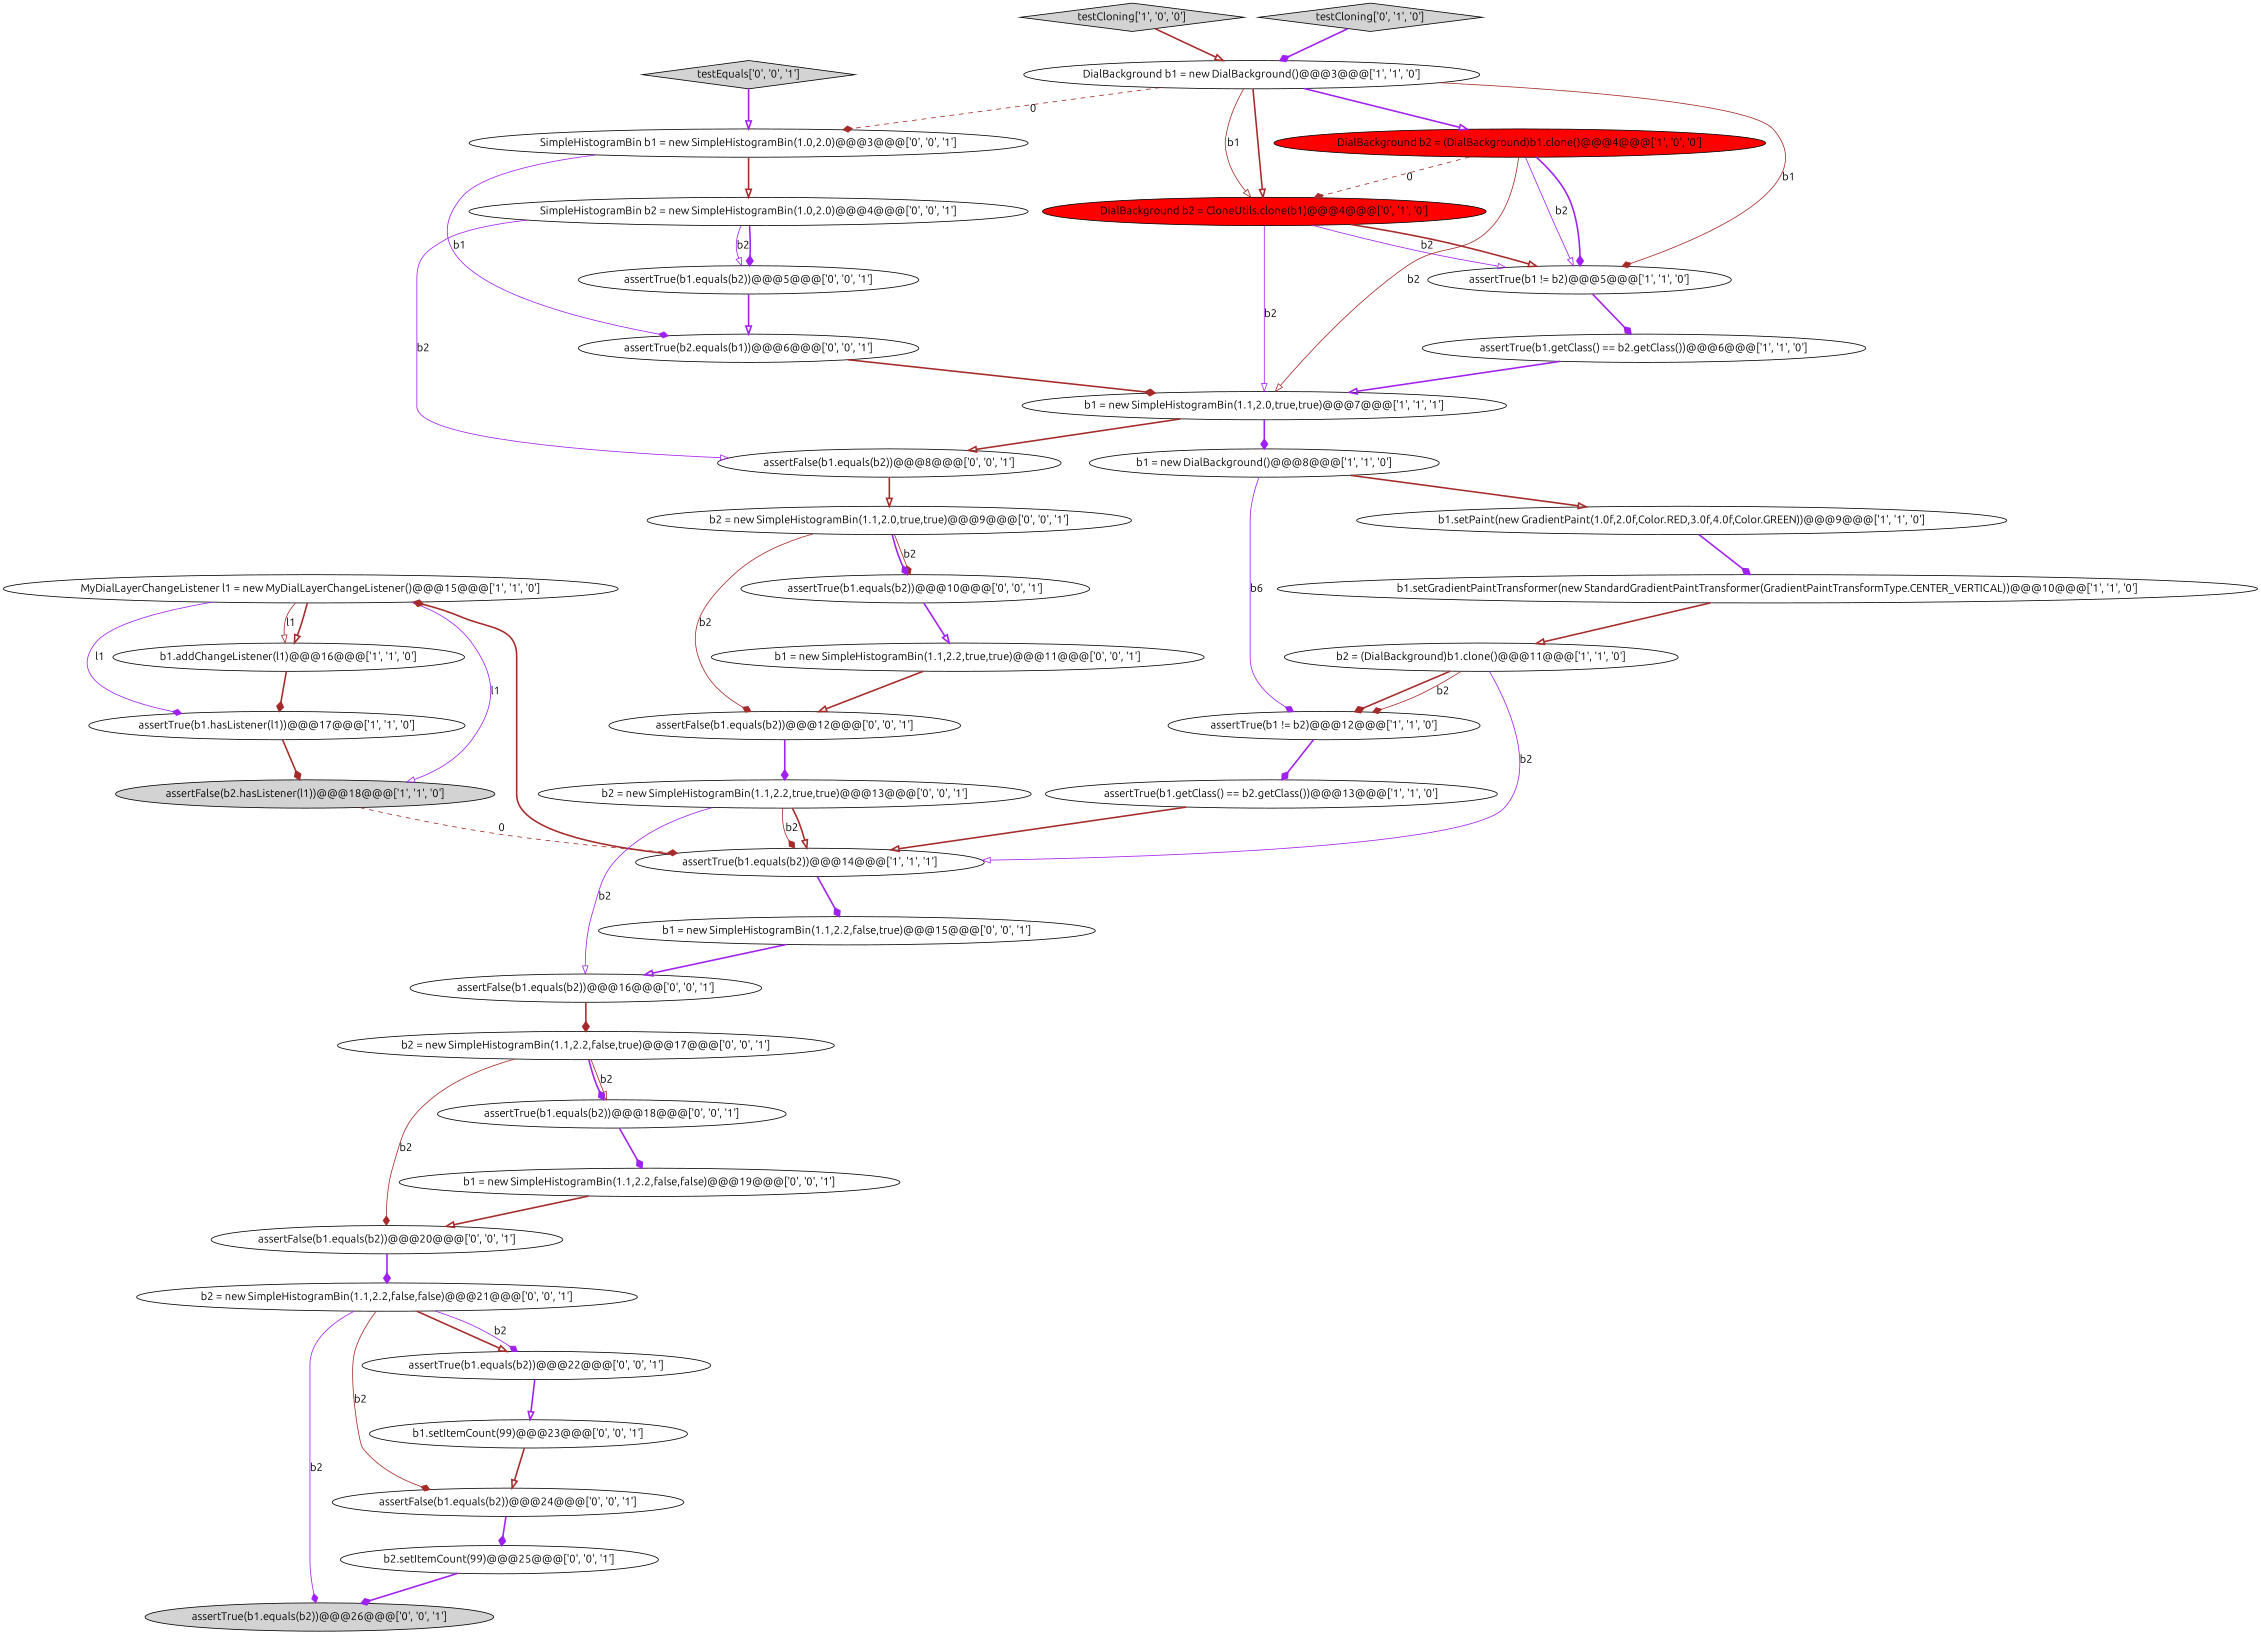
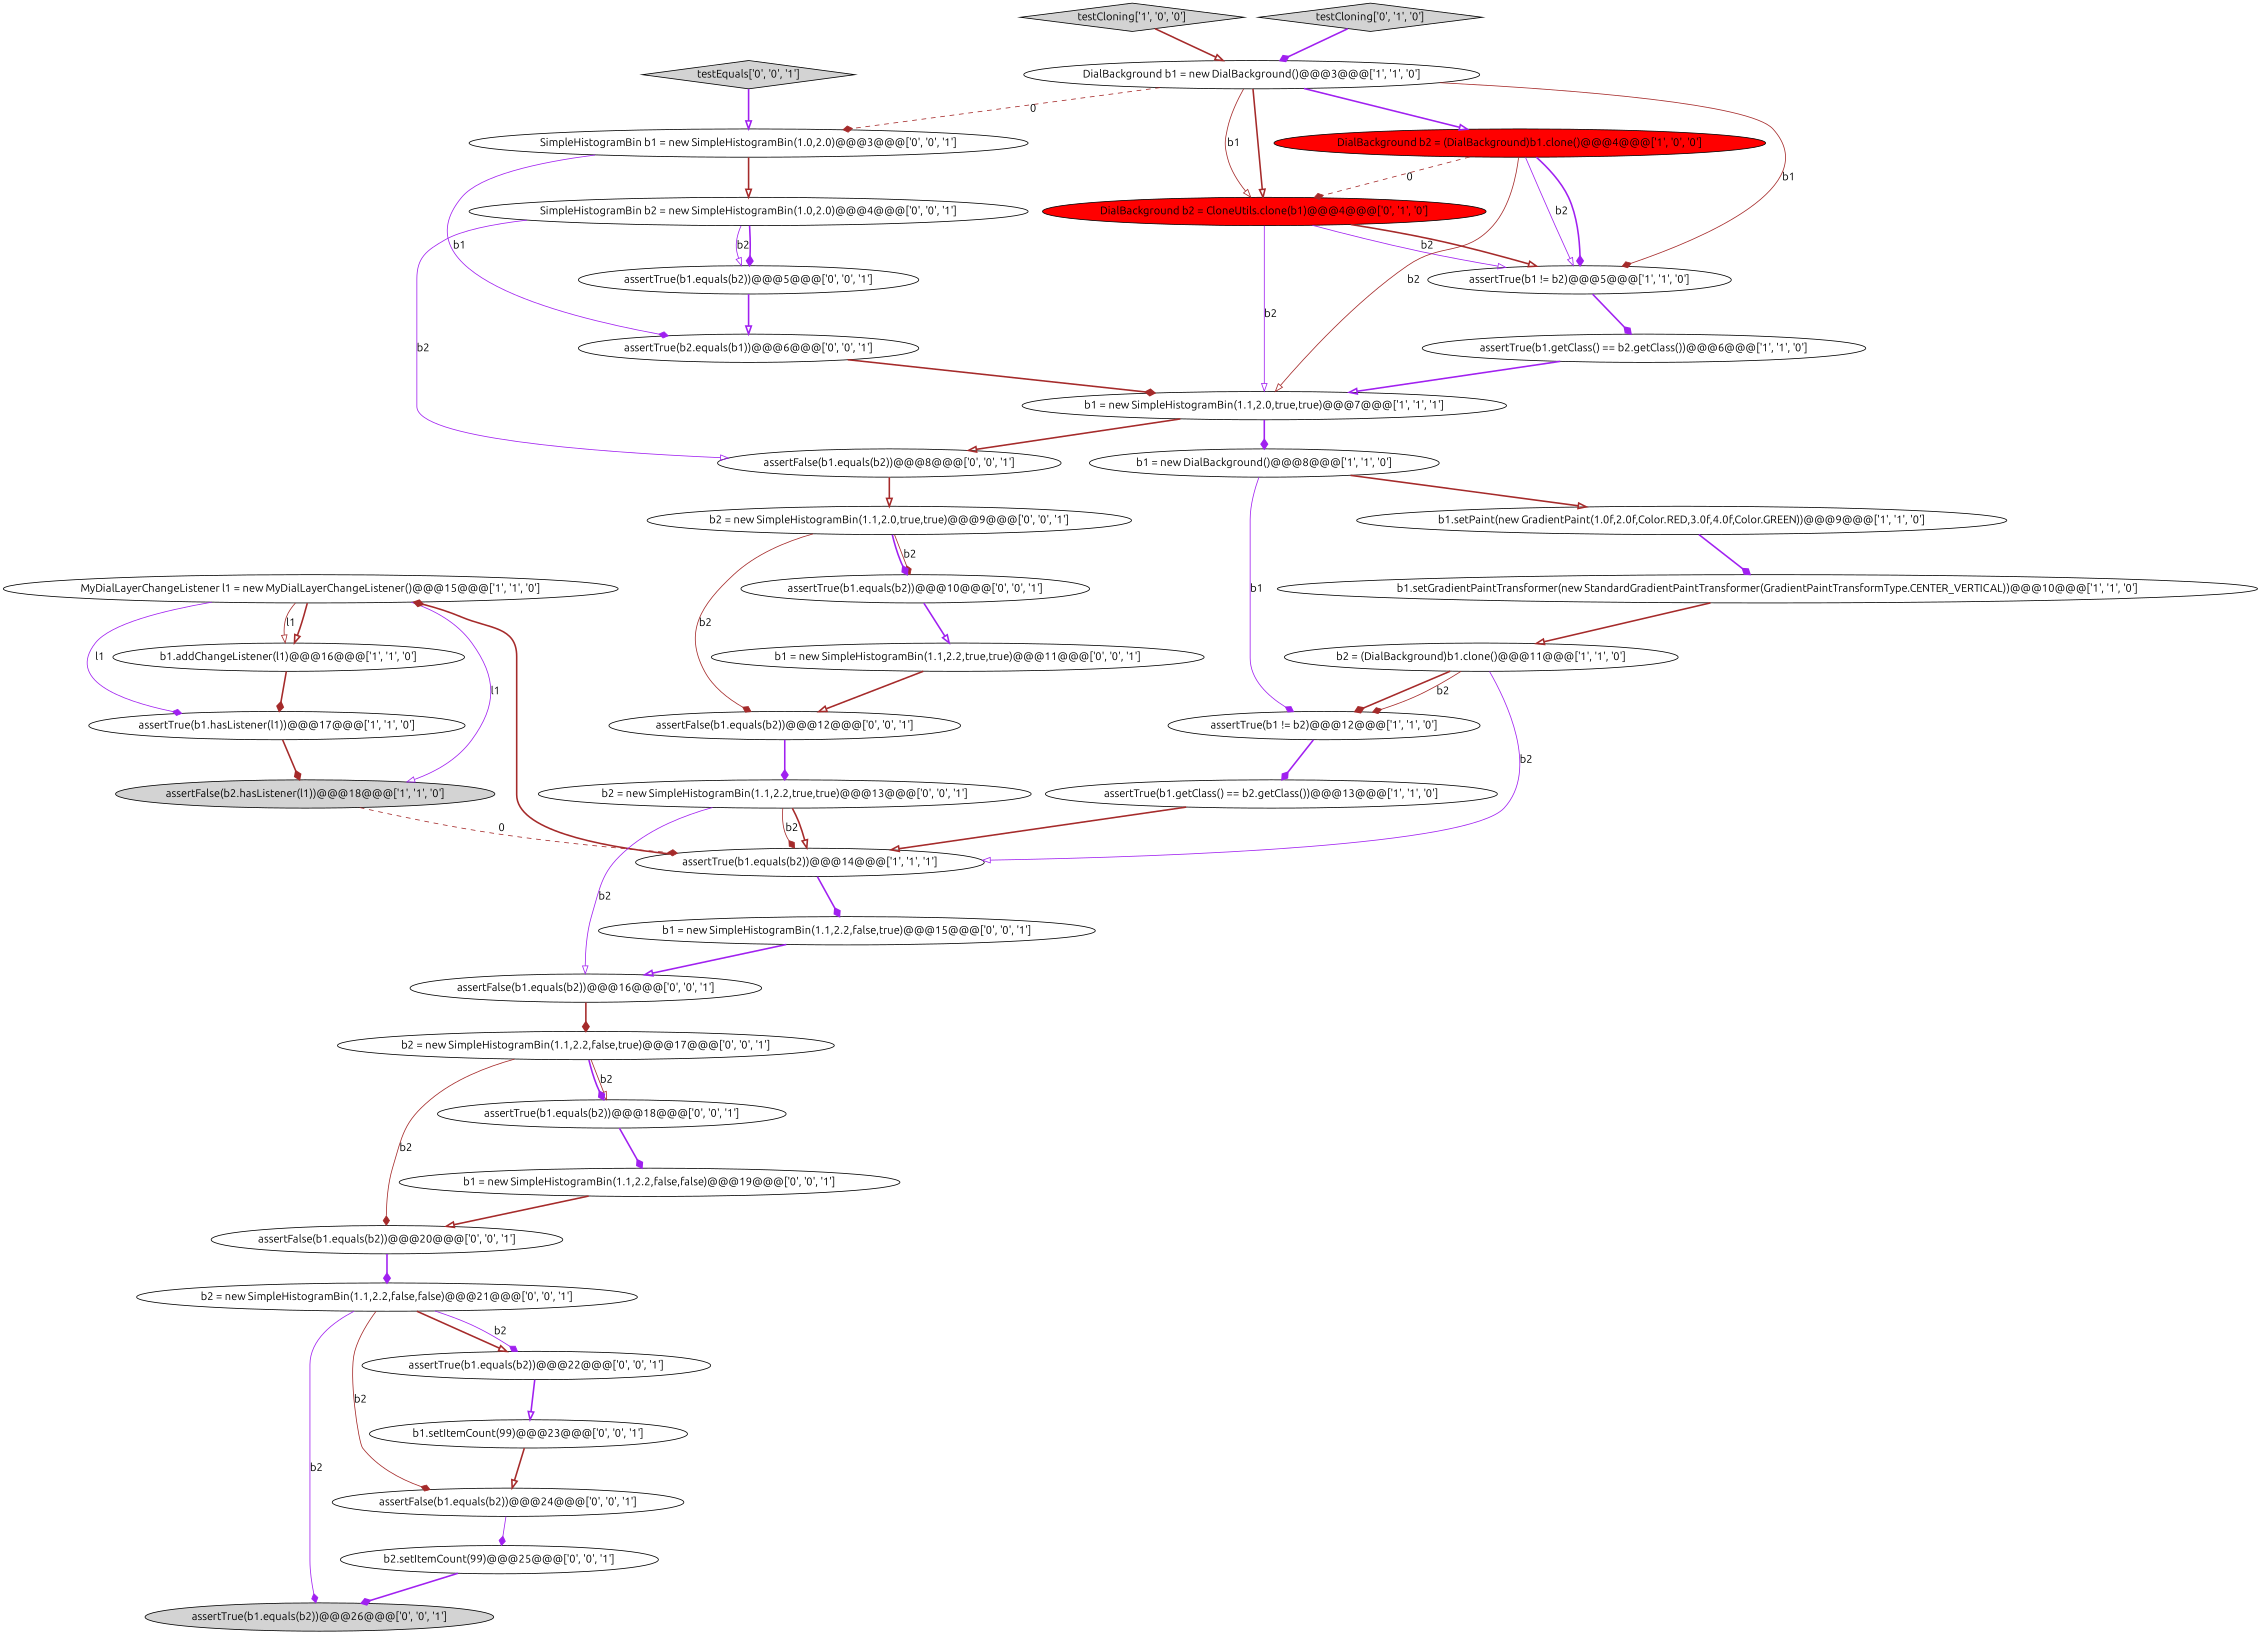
edge "b1 = new DialBackground()@@@8@@@['1', '1', '0']" -> "assertTrue(b1 != b2)@@@12@@@['1', '1', '0']": label "b6" -> "b1"
edge "assertFalse(b1.equals(b2))@@@24@@@['0', '0', '1']" -> "b2.setItemCount(99)@@@25@@@['0', '0', '1']": style bold -> solid
